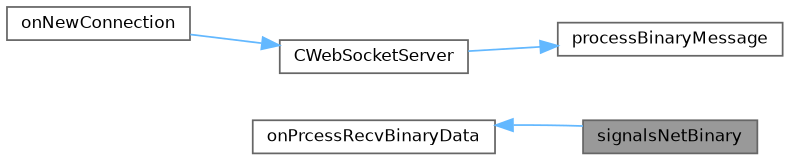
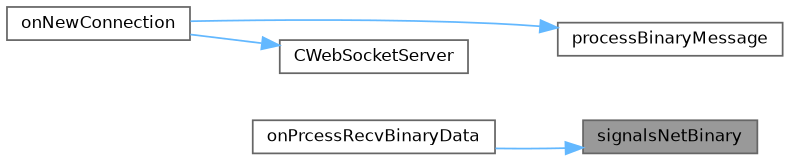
edge "CWebSocketServer" -> "processBinaryMessage": now "onNewConnection" -> "processBinaryMessage"
edge "signalsNetBinary" -> "onPrcessRecvBinaryData": reversed
